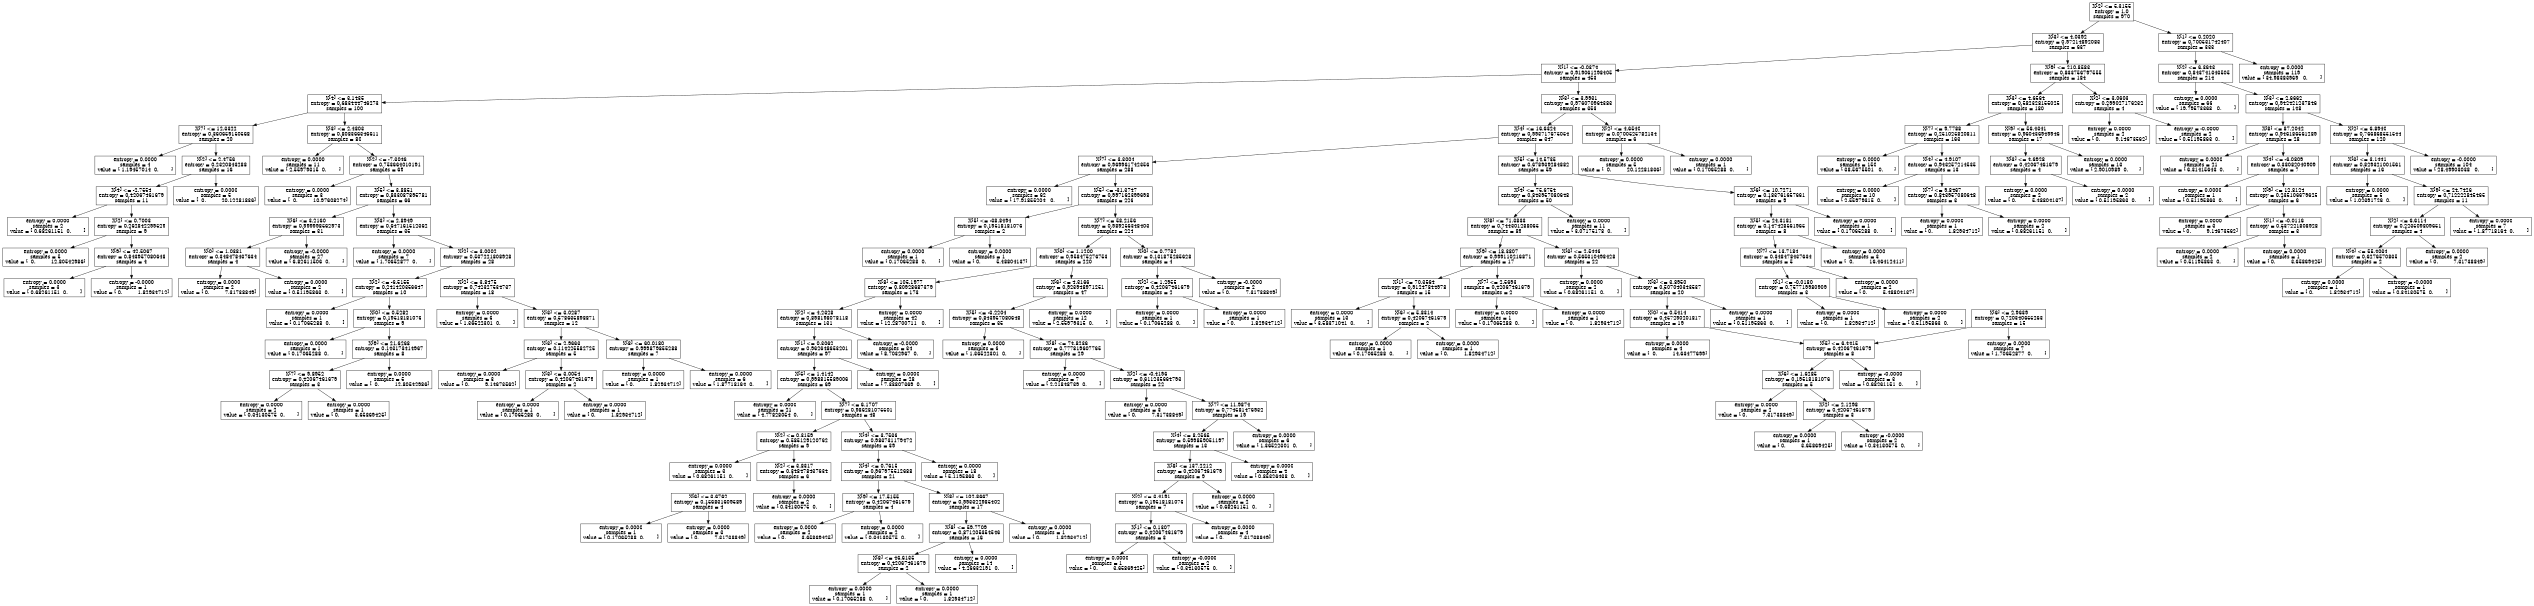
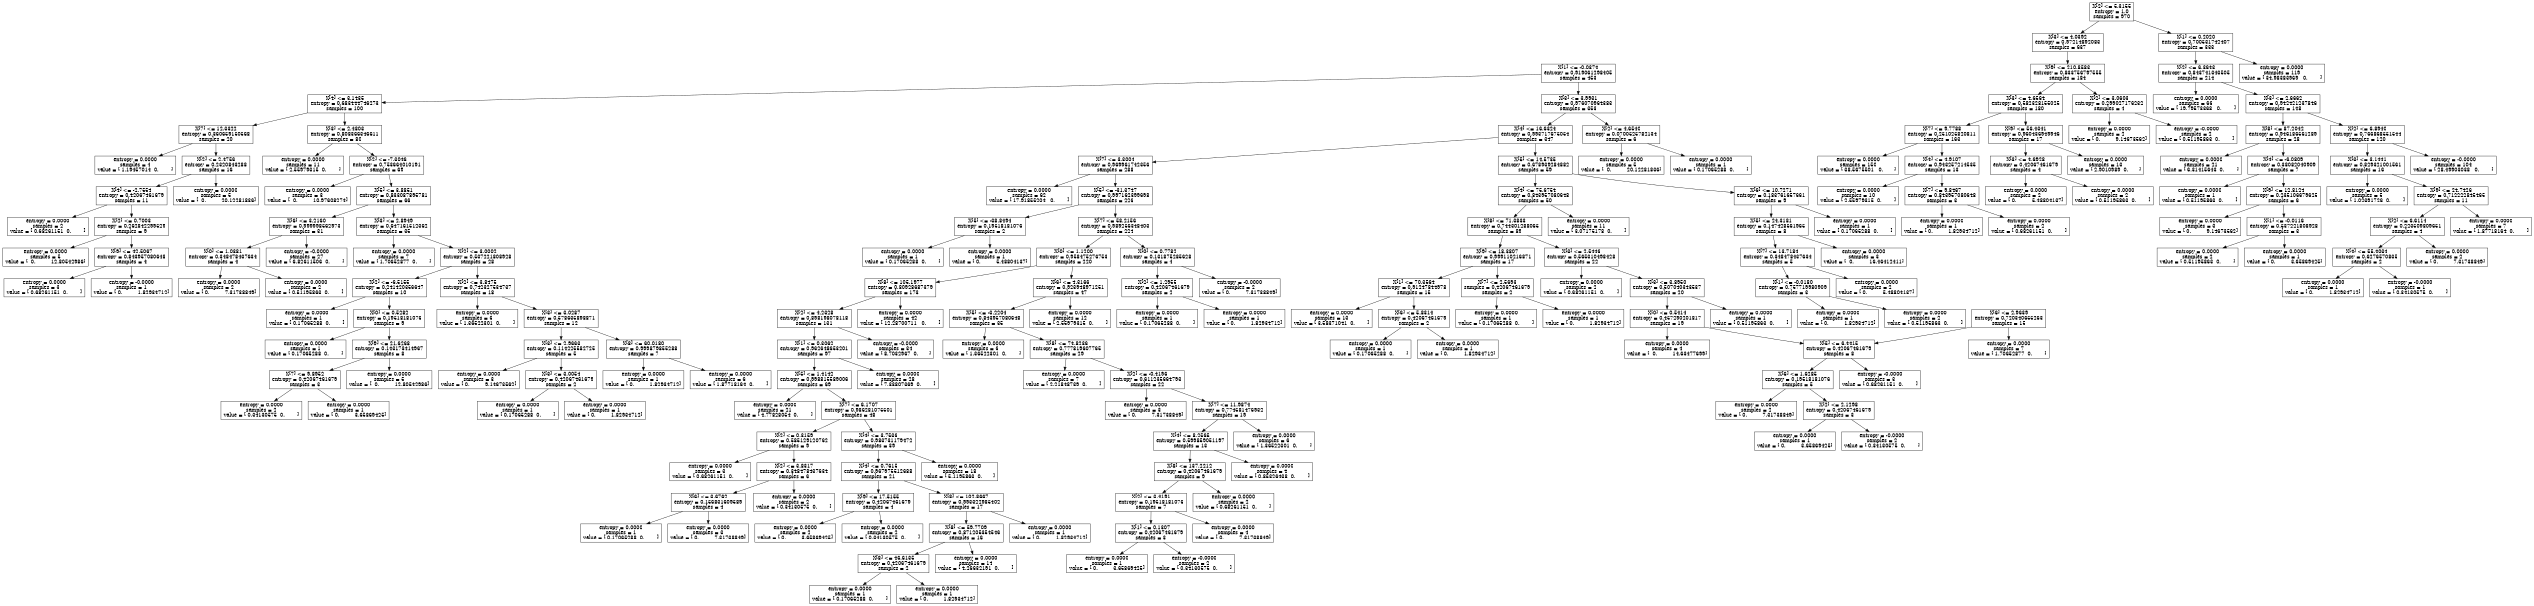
edge "X[3] <= 4.0392 entropy = 0.97214892083 samples = 637" -> "X[1] <= -0.0374 entropy = 0.919061298405 samples = 453": removed
edge "X[2] <= 3.0002 entropy = 0.537221808928 samples = 28" -> "X[2] <= 3.8475 entropy = 0.742327534737 samples = 18": added
edge "X[2] <= 3.8317 entropy = 0.348478437634 samples = 6" -> "X[6] <= 3.6762 entropy = 0.156831609589 samples = 4": added
